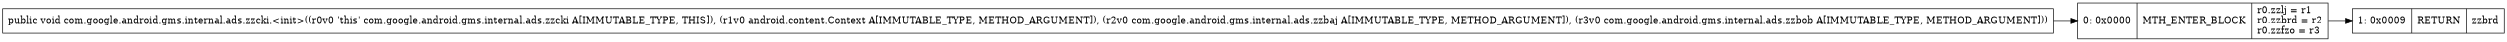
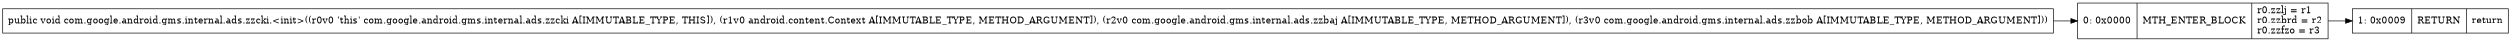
node "1: 0x0009": text "zzbrd" -> "return"
